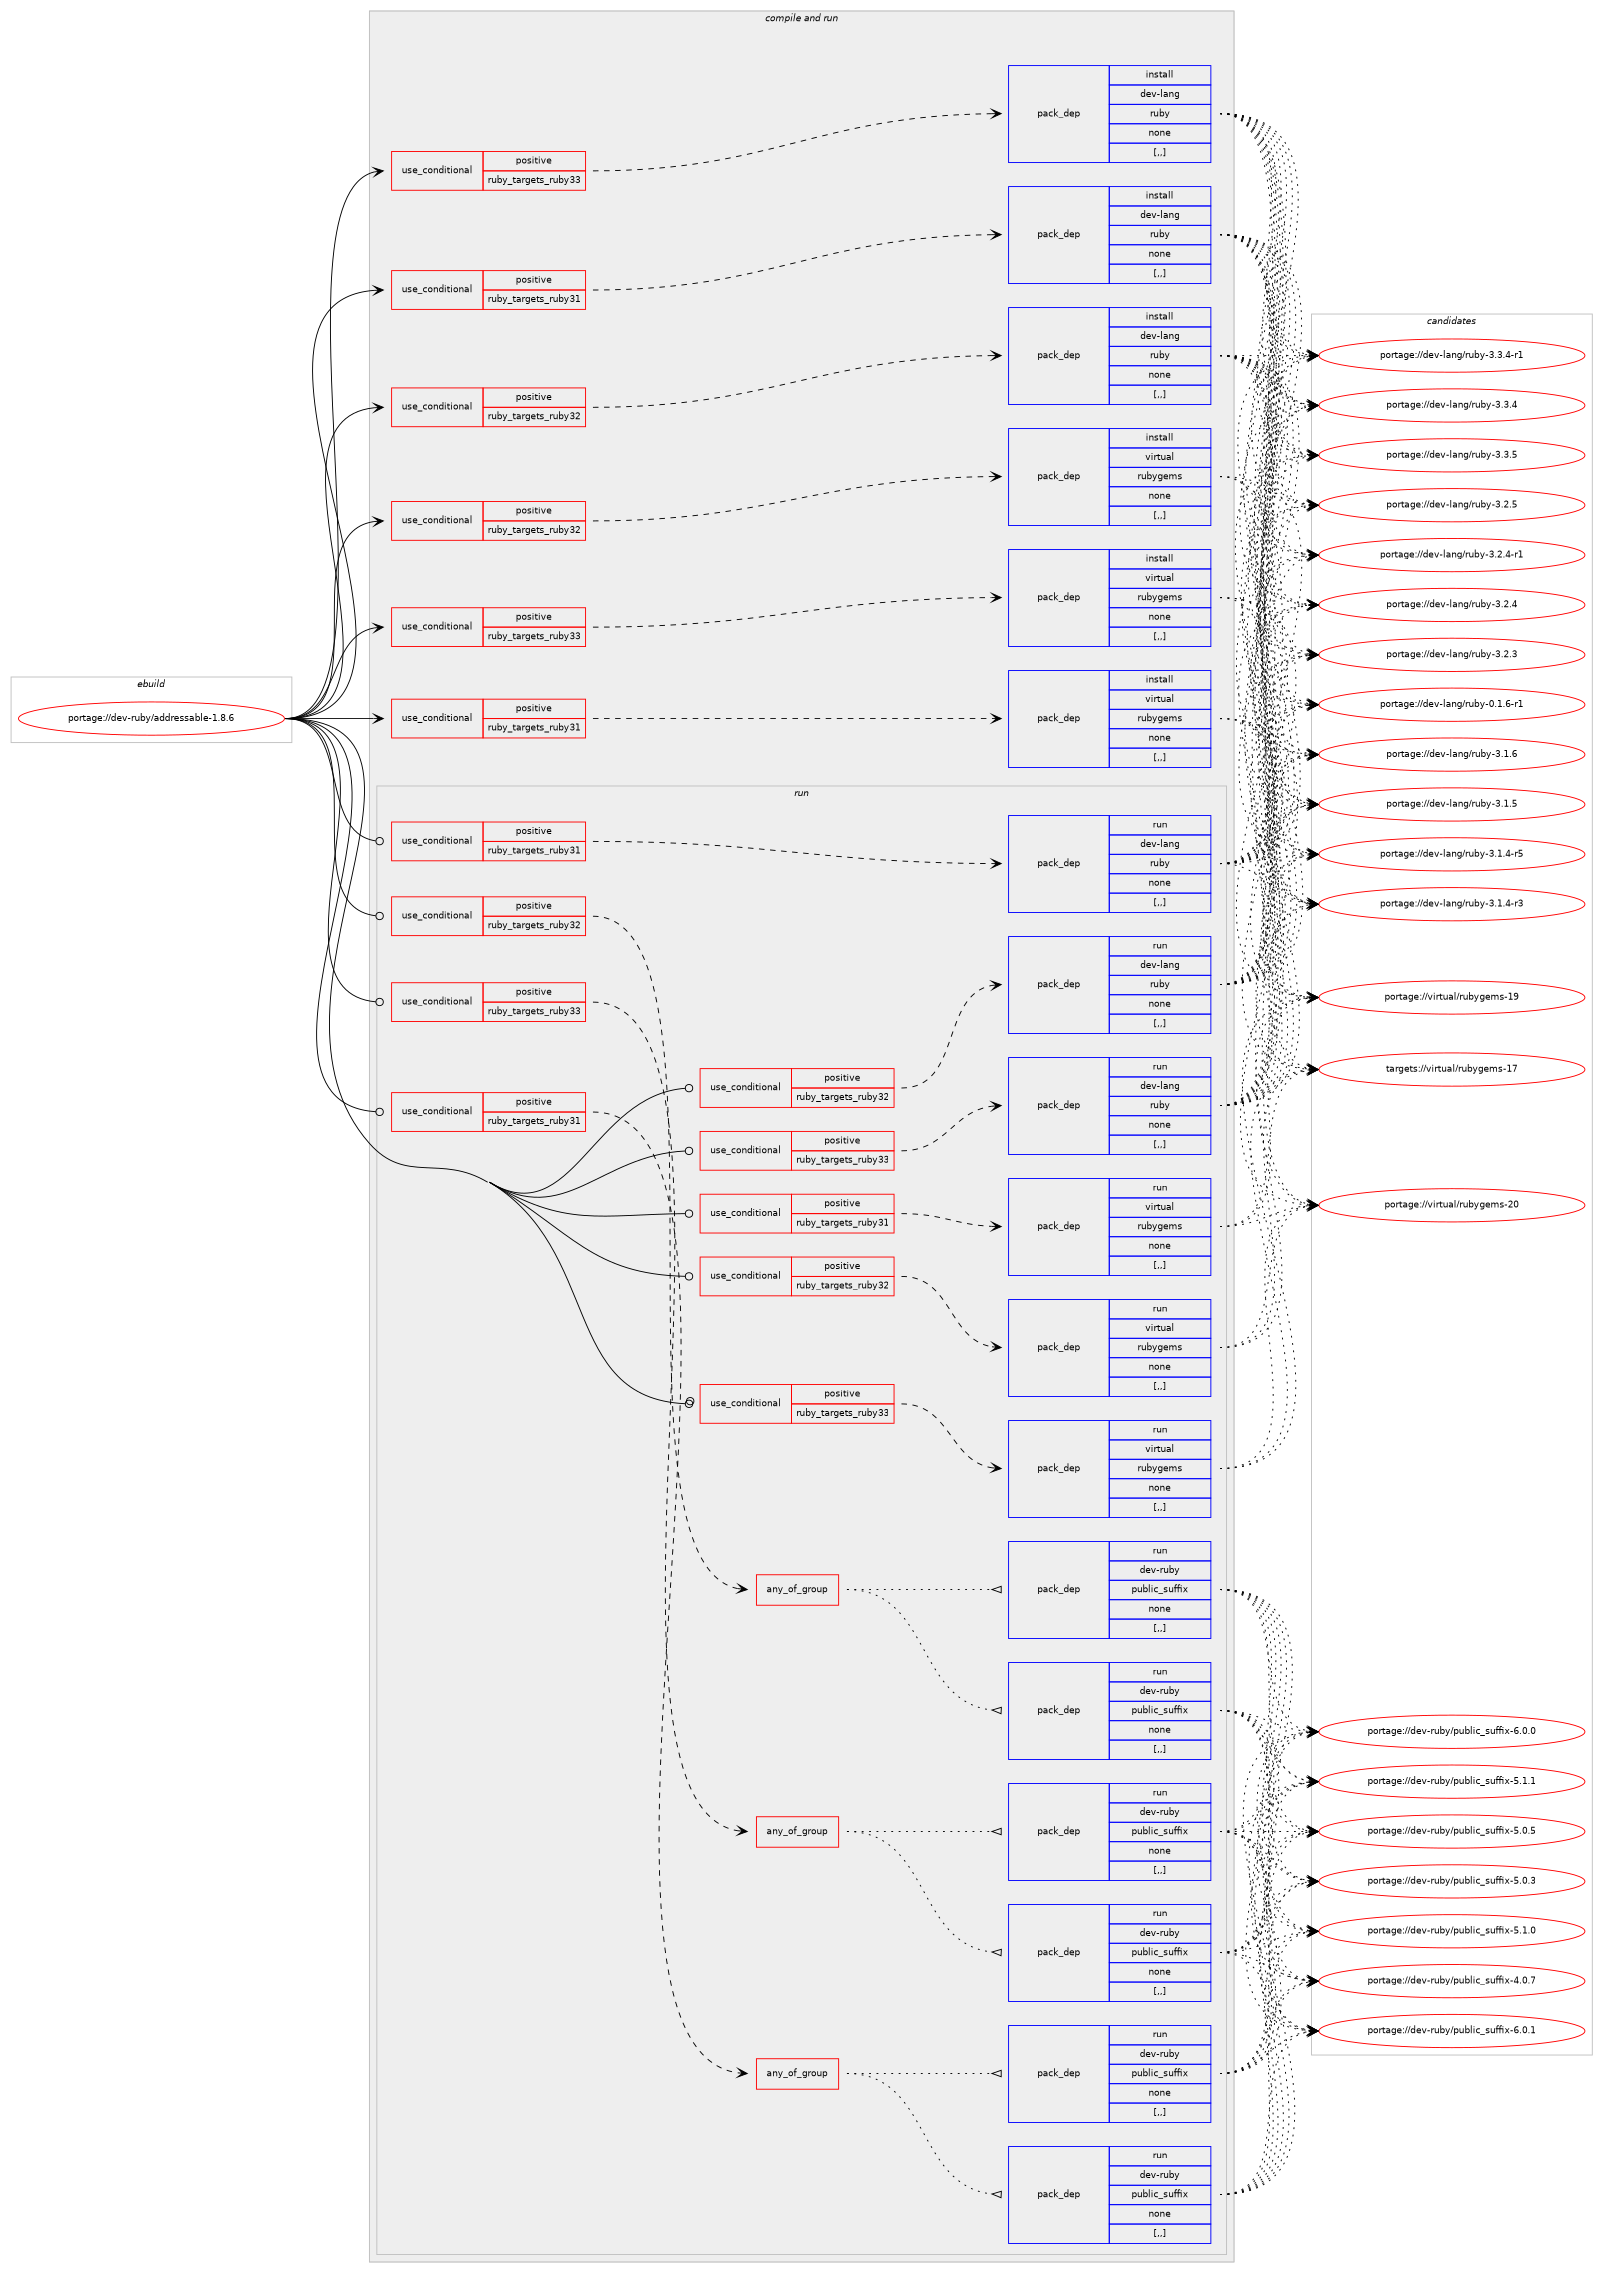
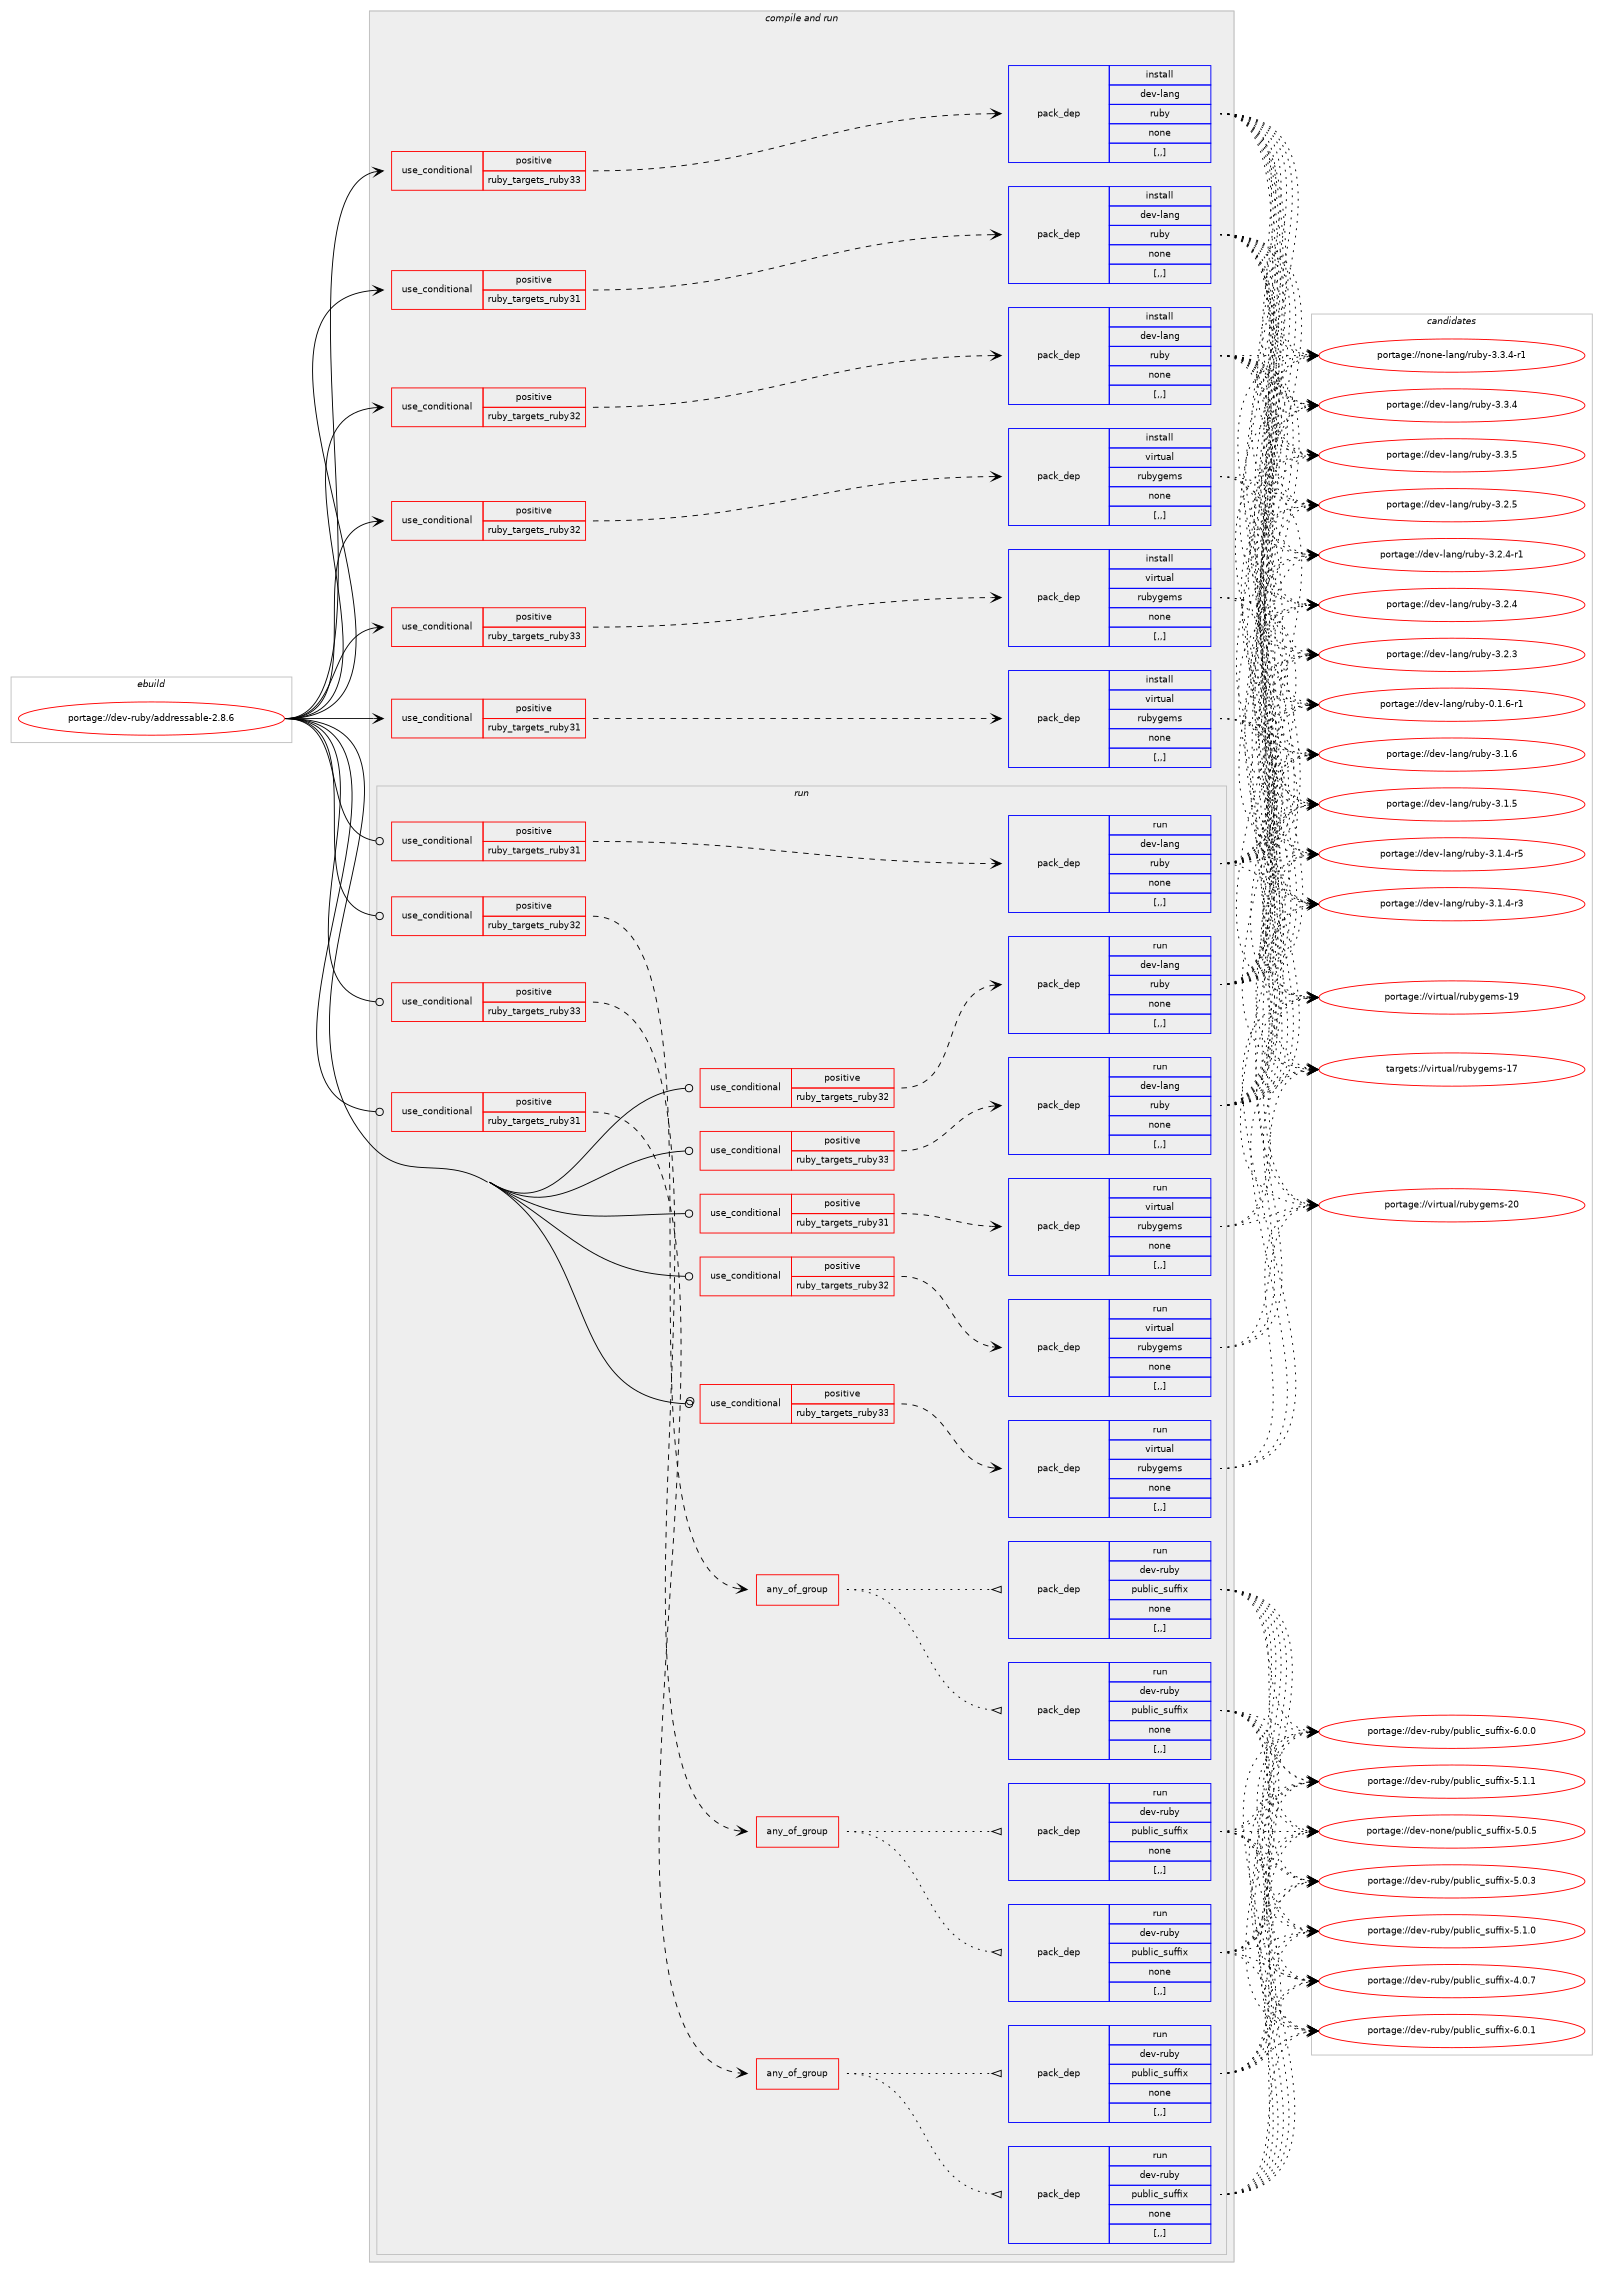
node "portage://dev-lang/ruby-3.3.4-r1": label "portage://dev-lang/ruby-3.3.4-r1" -> "portage://none-lang/ruby-3.3.4-r1"
node "portage://dev-ruby/addressable-1.8.6": label "portage://dev-ruby/addressable-1.8.6" -> "portage://dev-ruby/addressable-2.8.6"
node "portage://dev-ruby/public_suffix-5.0.5": label "portage://dev-ruby/public_suffix-5.0.5" -> "portage://dev-none/public_suffix-5.0.5"
